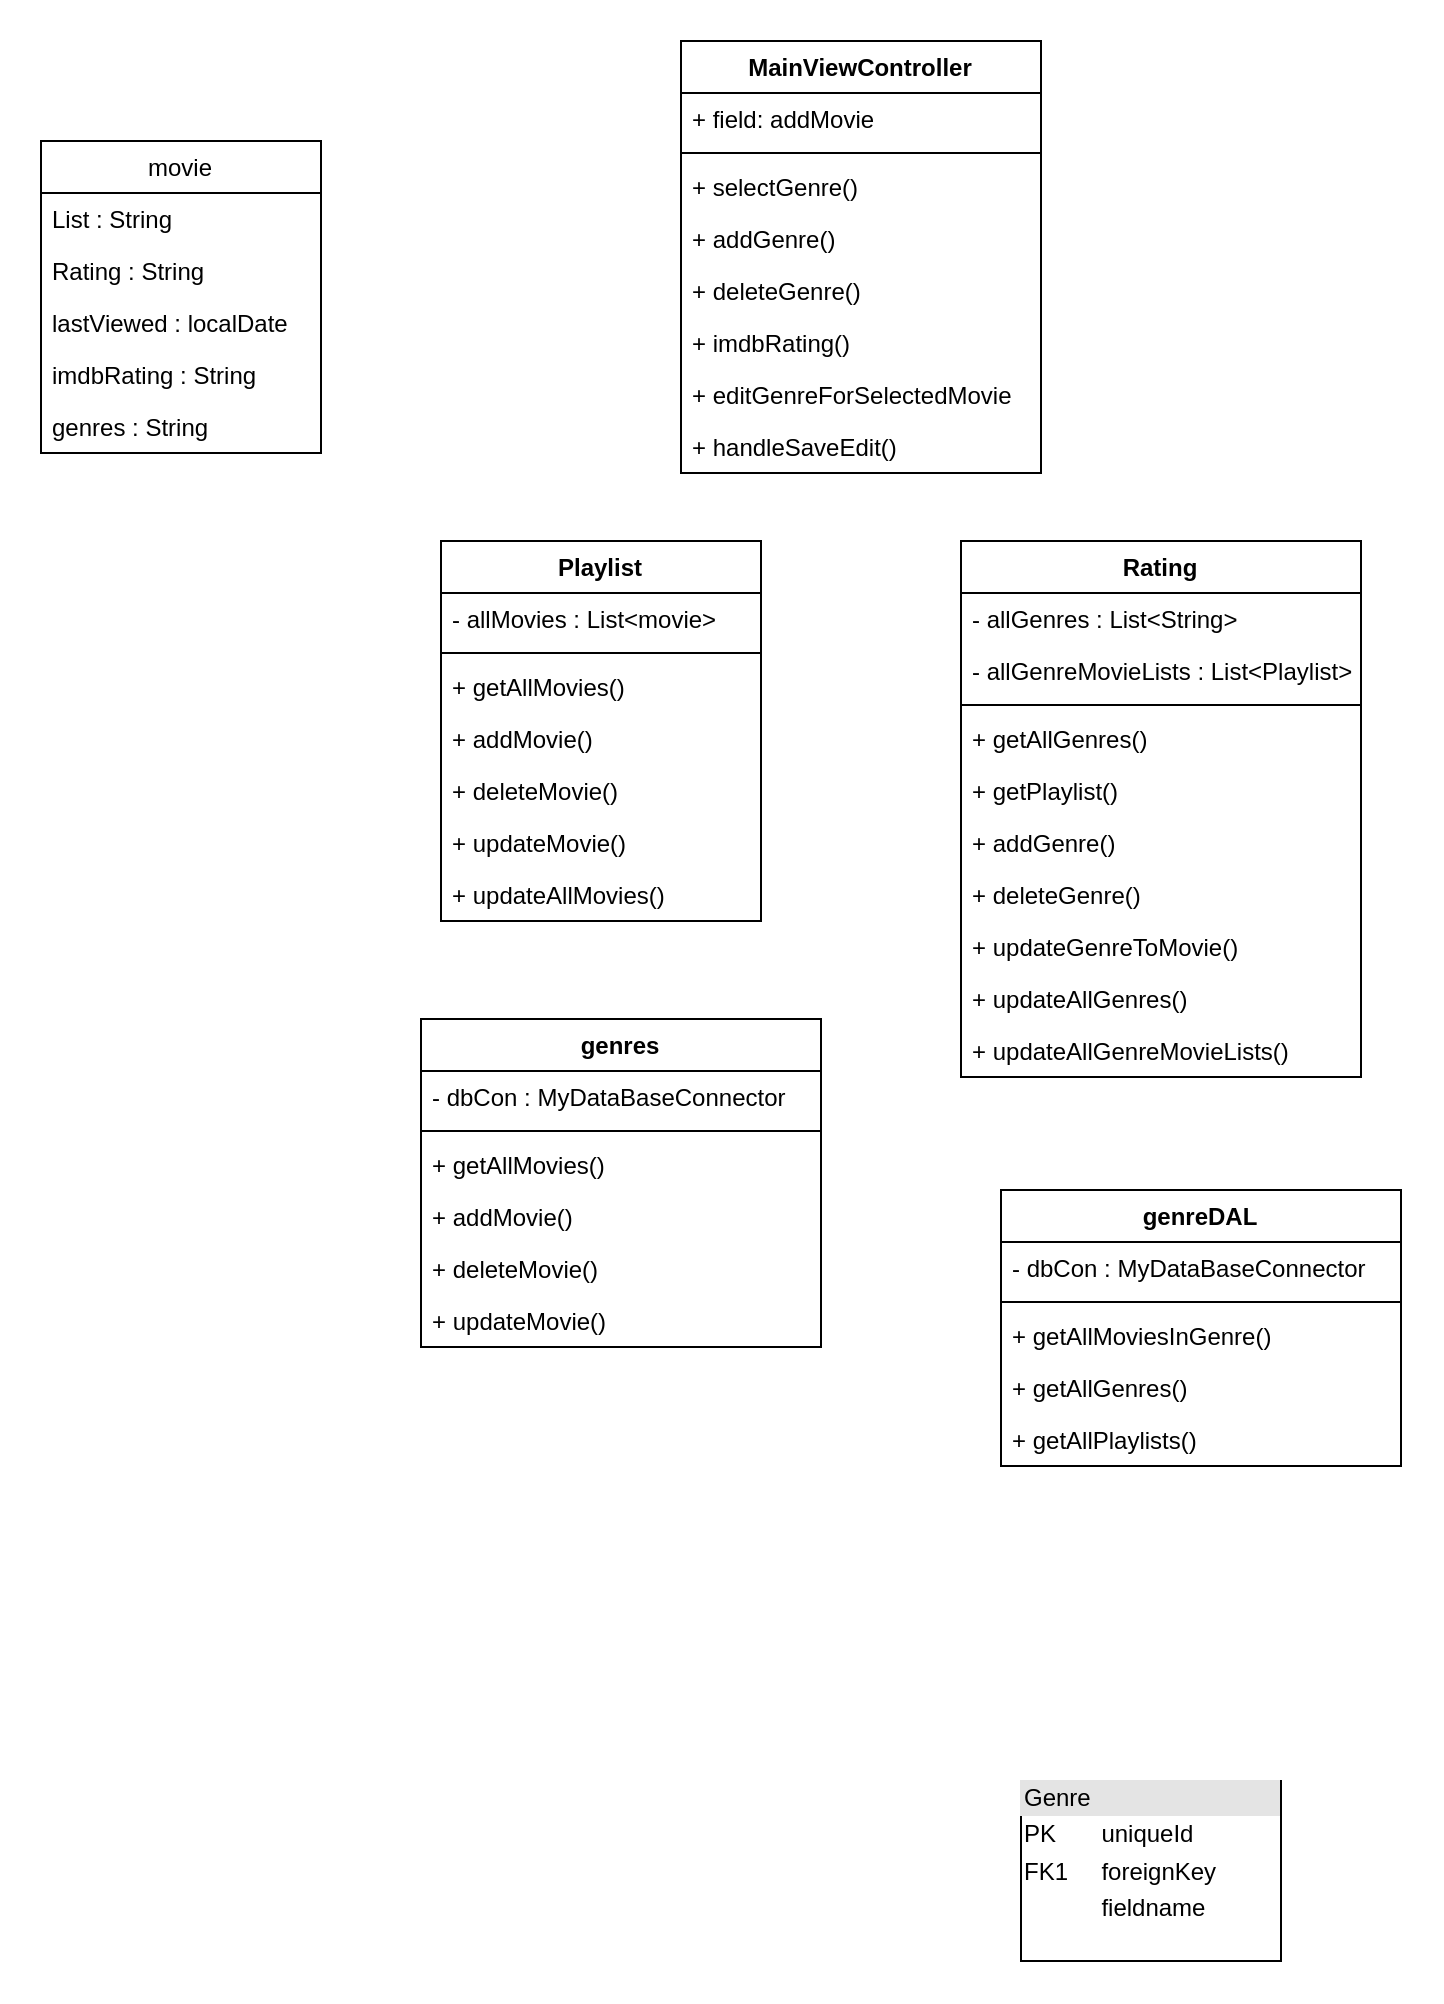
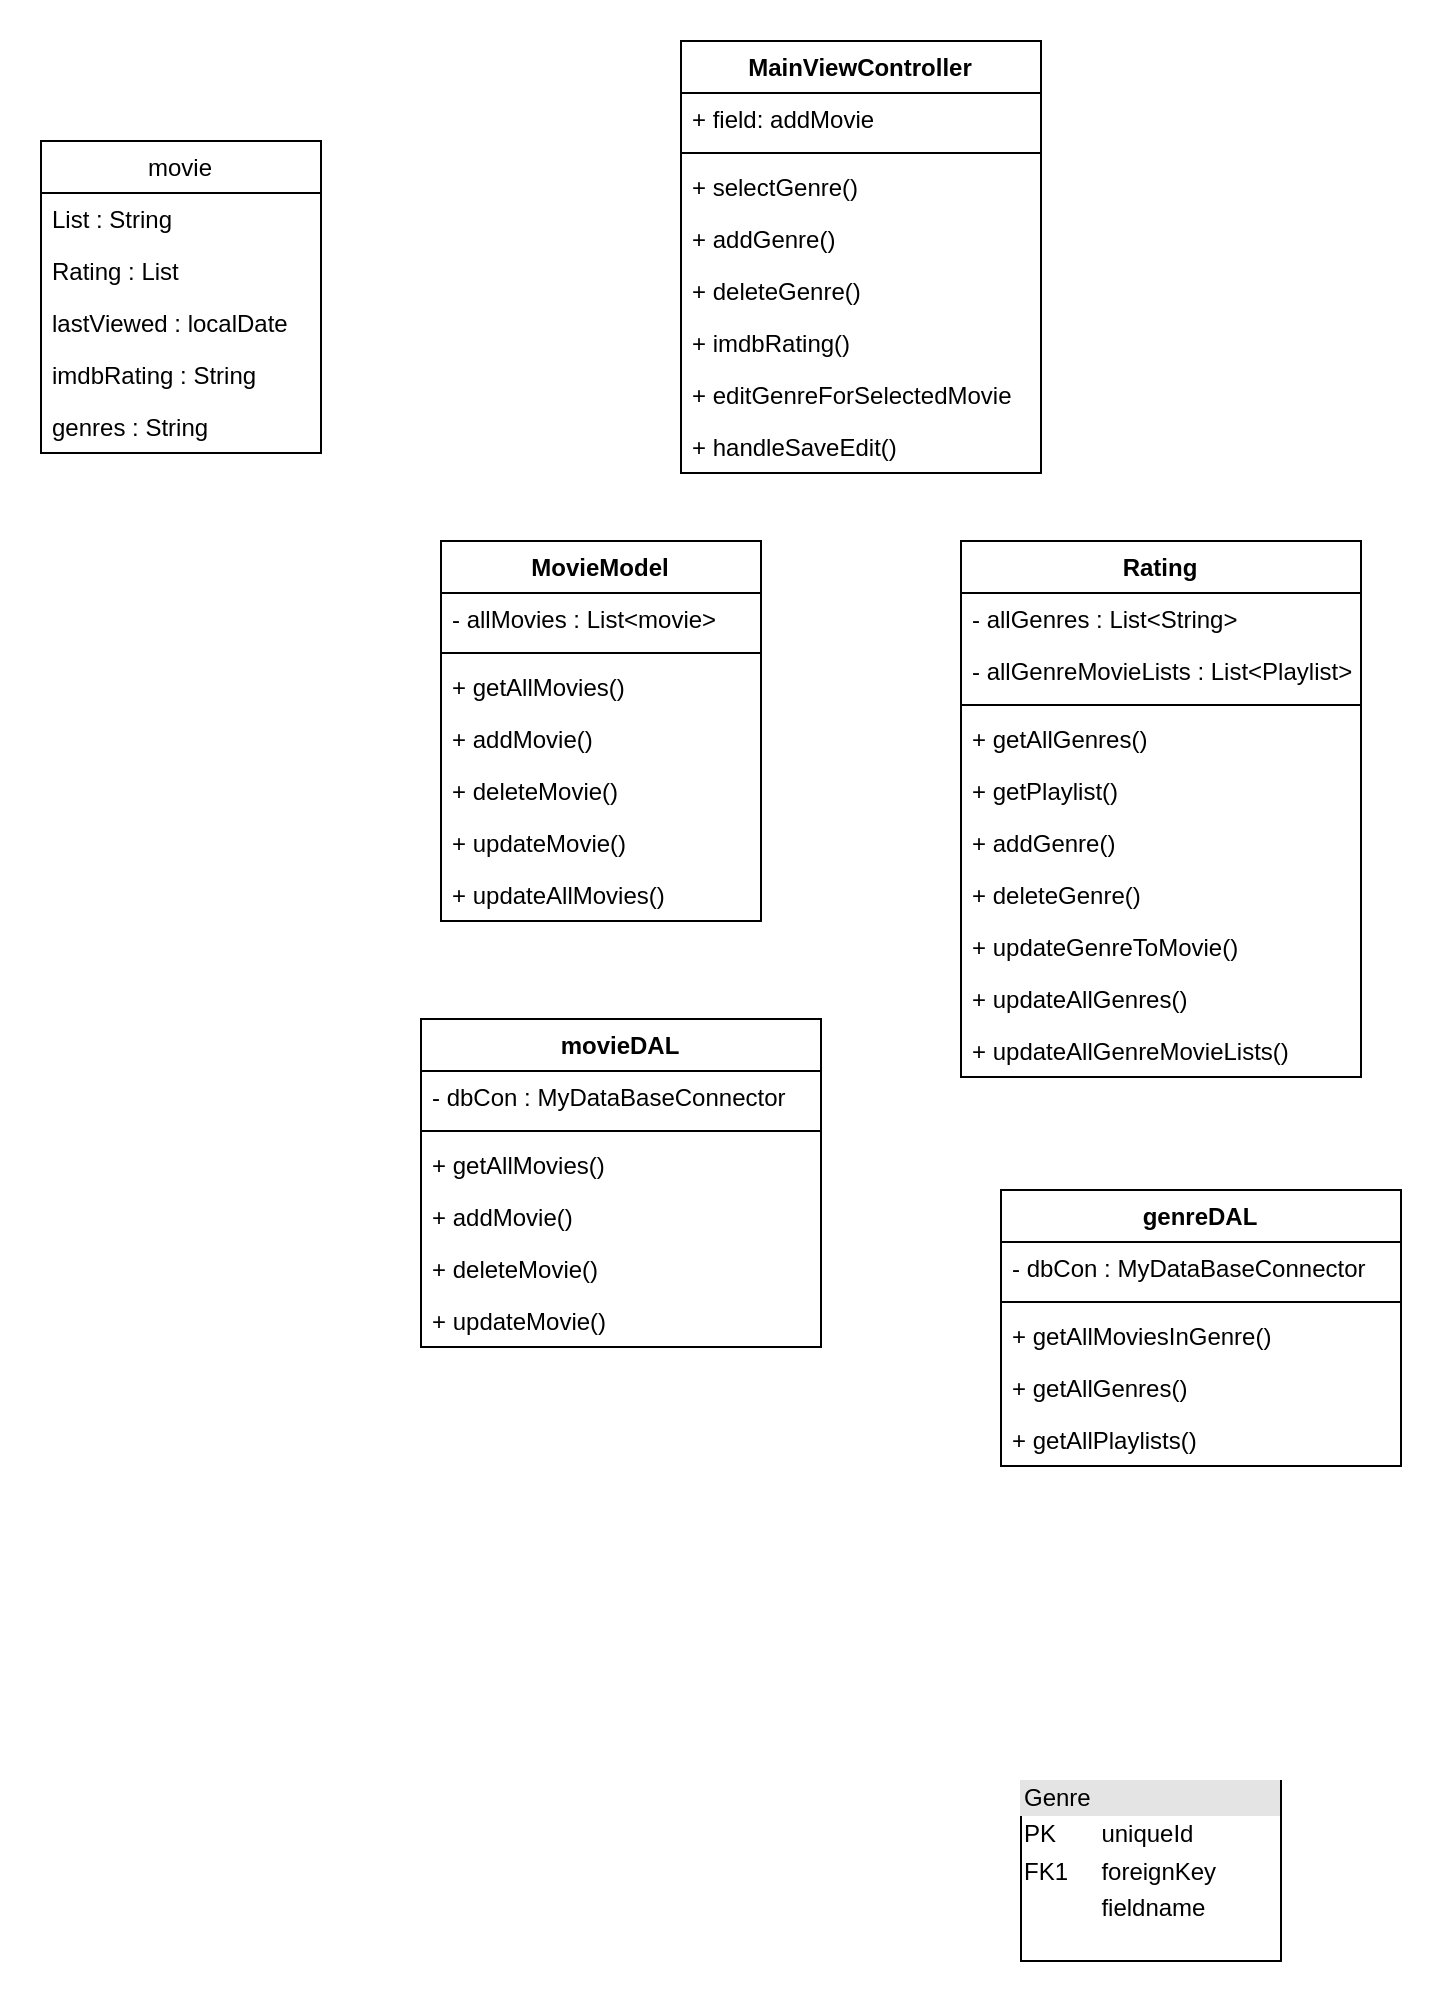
node "Rating : String": label "Rating : String" -> "Rating : List"
node "Playlist": label "Playlist" -> "MovieModel"
node "genres": label "genres" -> "movieDAL"
